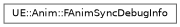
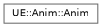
node "UE::Anim::FAnimSyncDebugInfo": label "UE::Anim::FAnimSyncDebugInfo" -> "UE::Anim::Anim"
